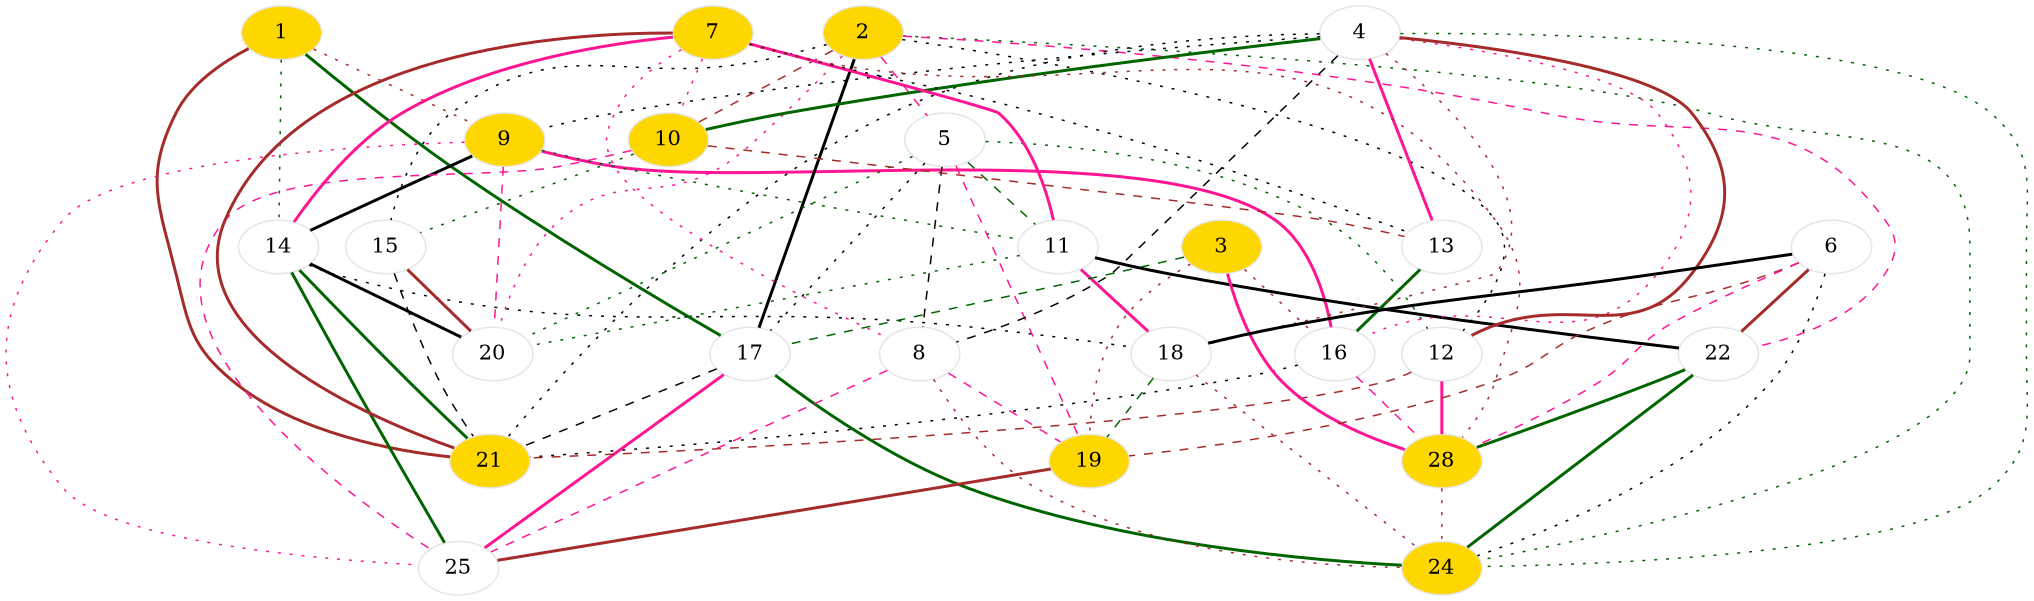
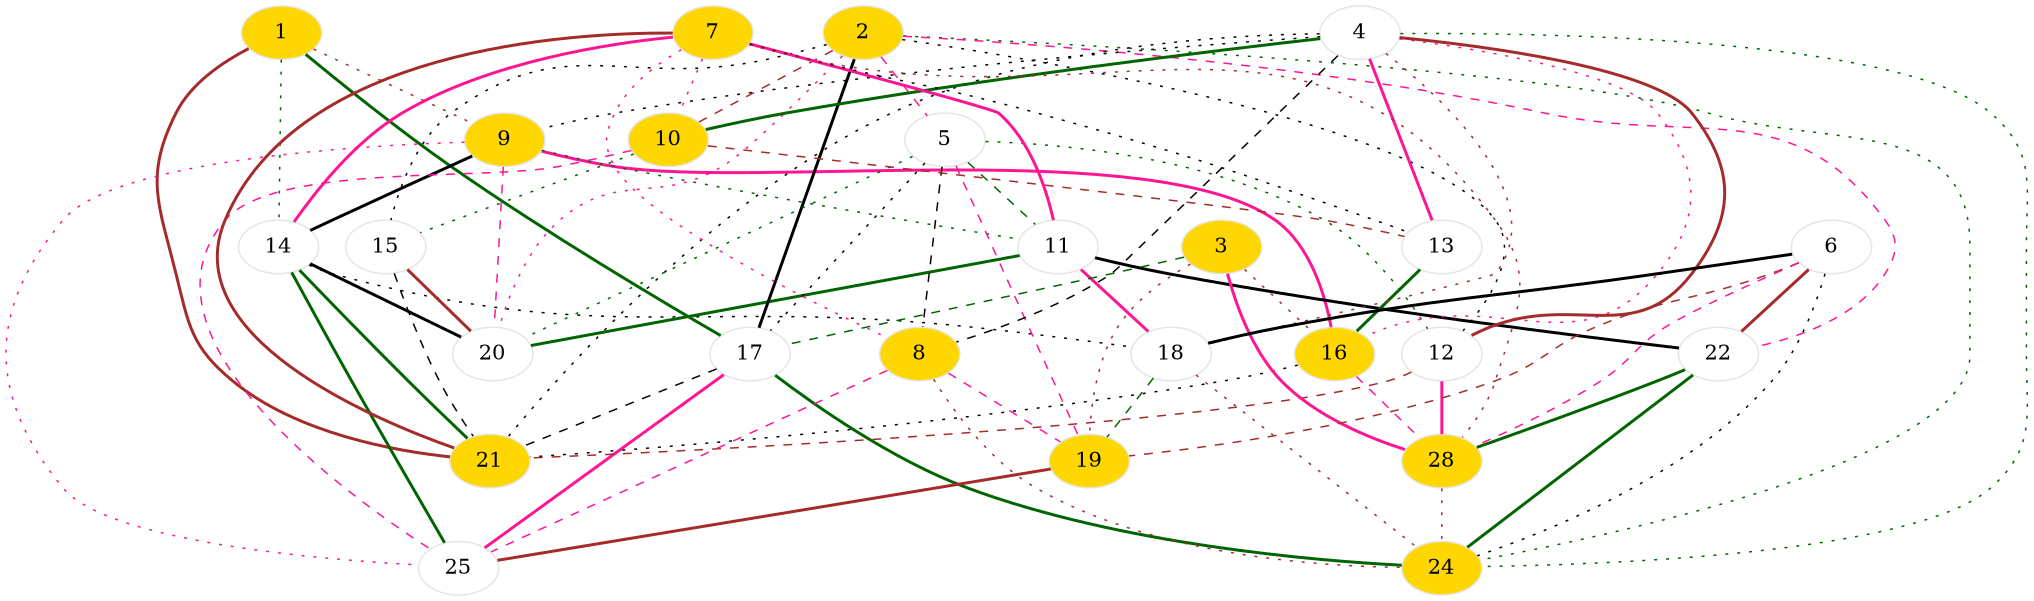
edge "11" -- "20": style dotted -> bold
node "8": fillcolor white -> gold
node "16": fillcolor white -> gold
